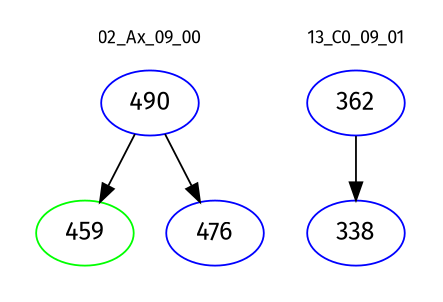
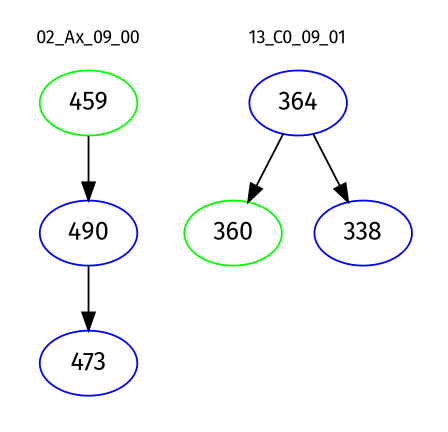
node "362": label "362" -> "364"
edge "490" -> "459": reversed
node "476": label "476" -> "473"
node "360": added
